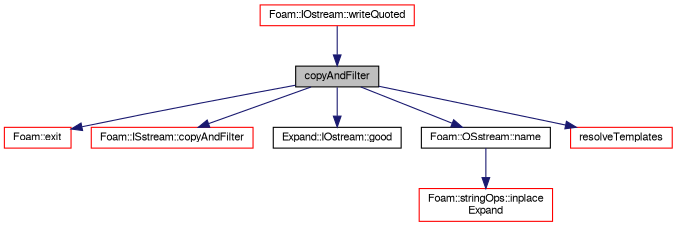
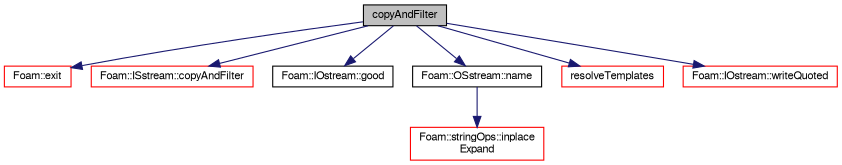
edge "Foam::IOstream::writeQuoted" -> "copyAndFilter": reversed
node "Expand::IOstream::good": label "Expand::IOstream::good" -> "Foam::IOstream::good"
